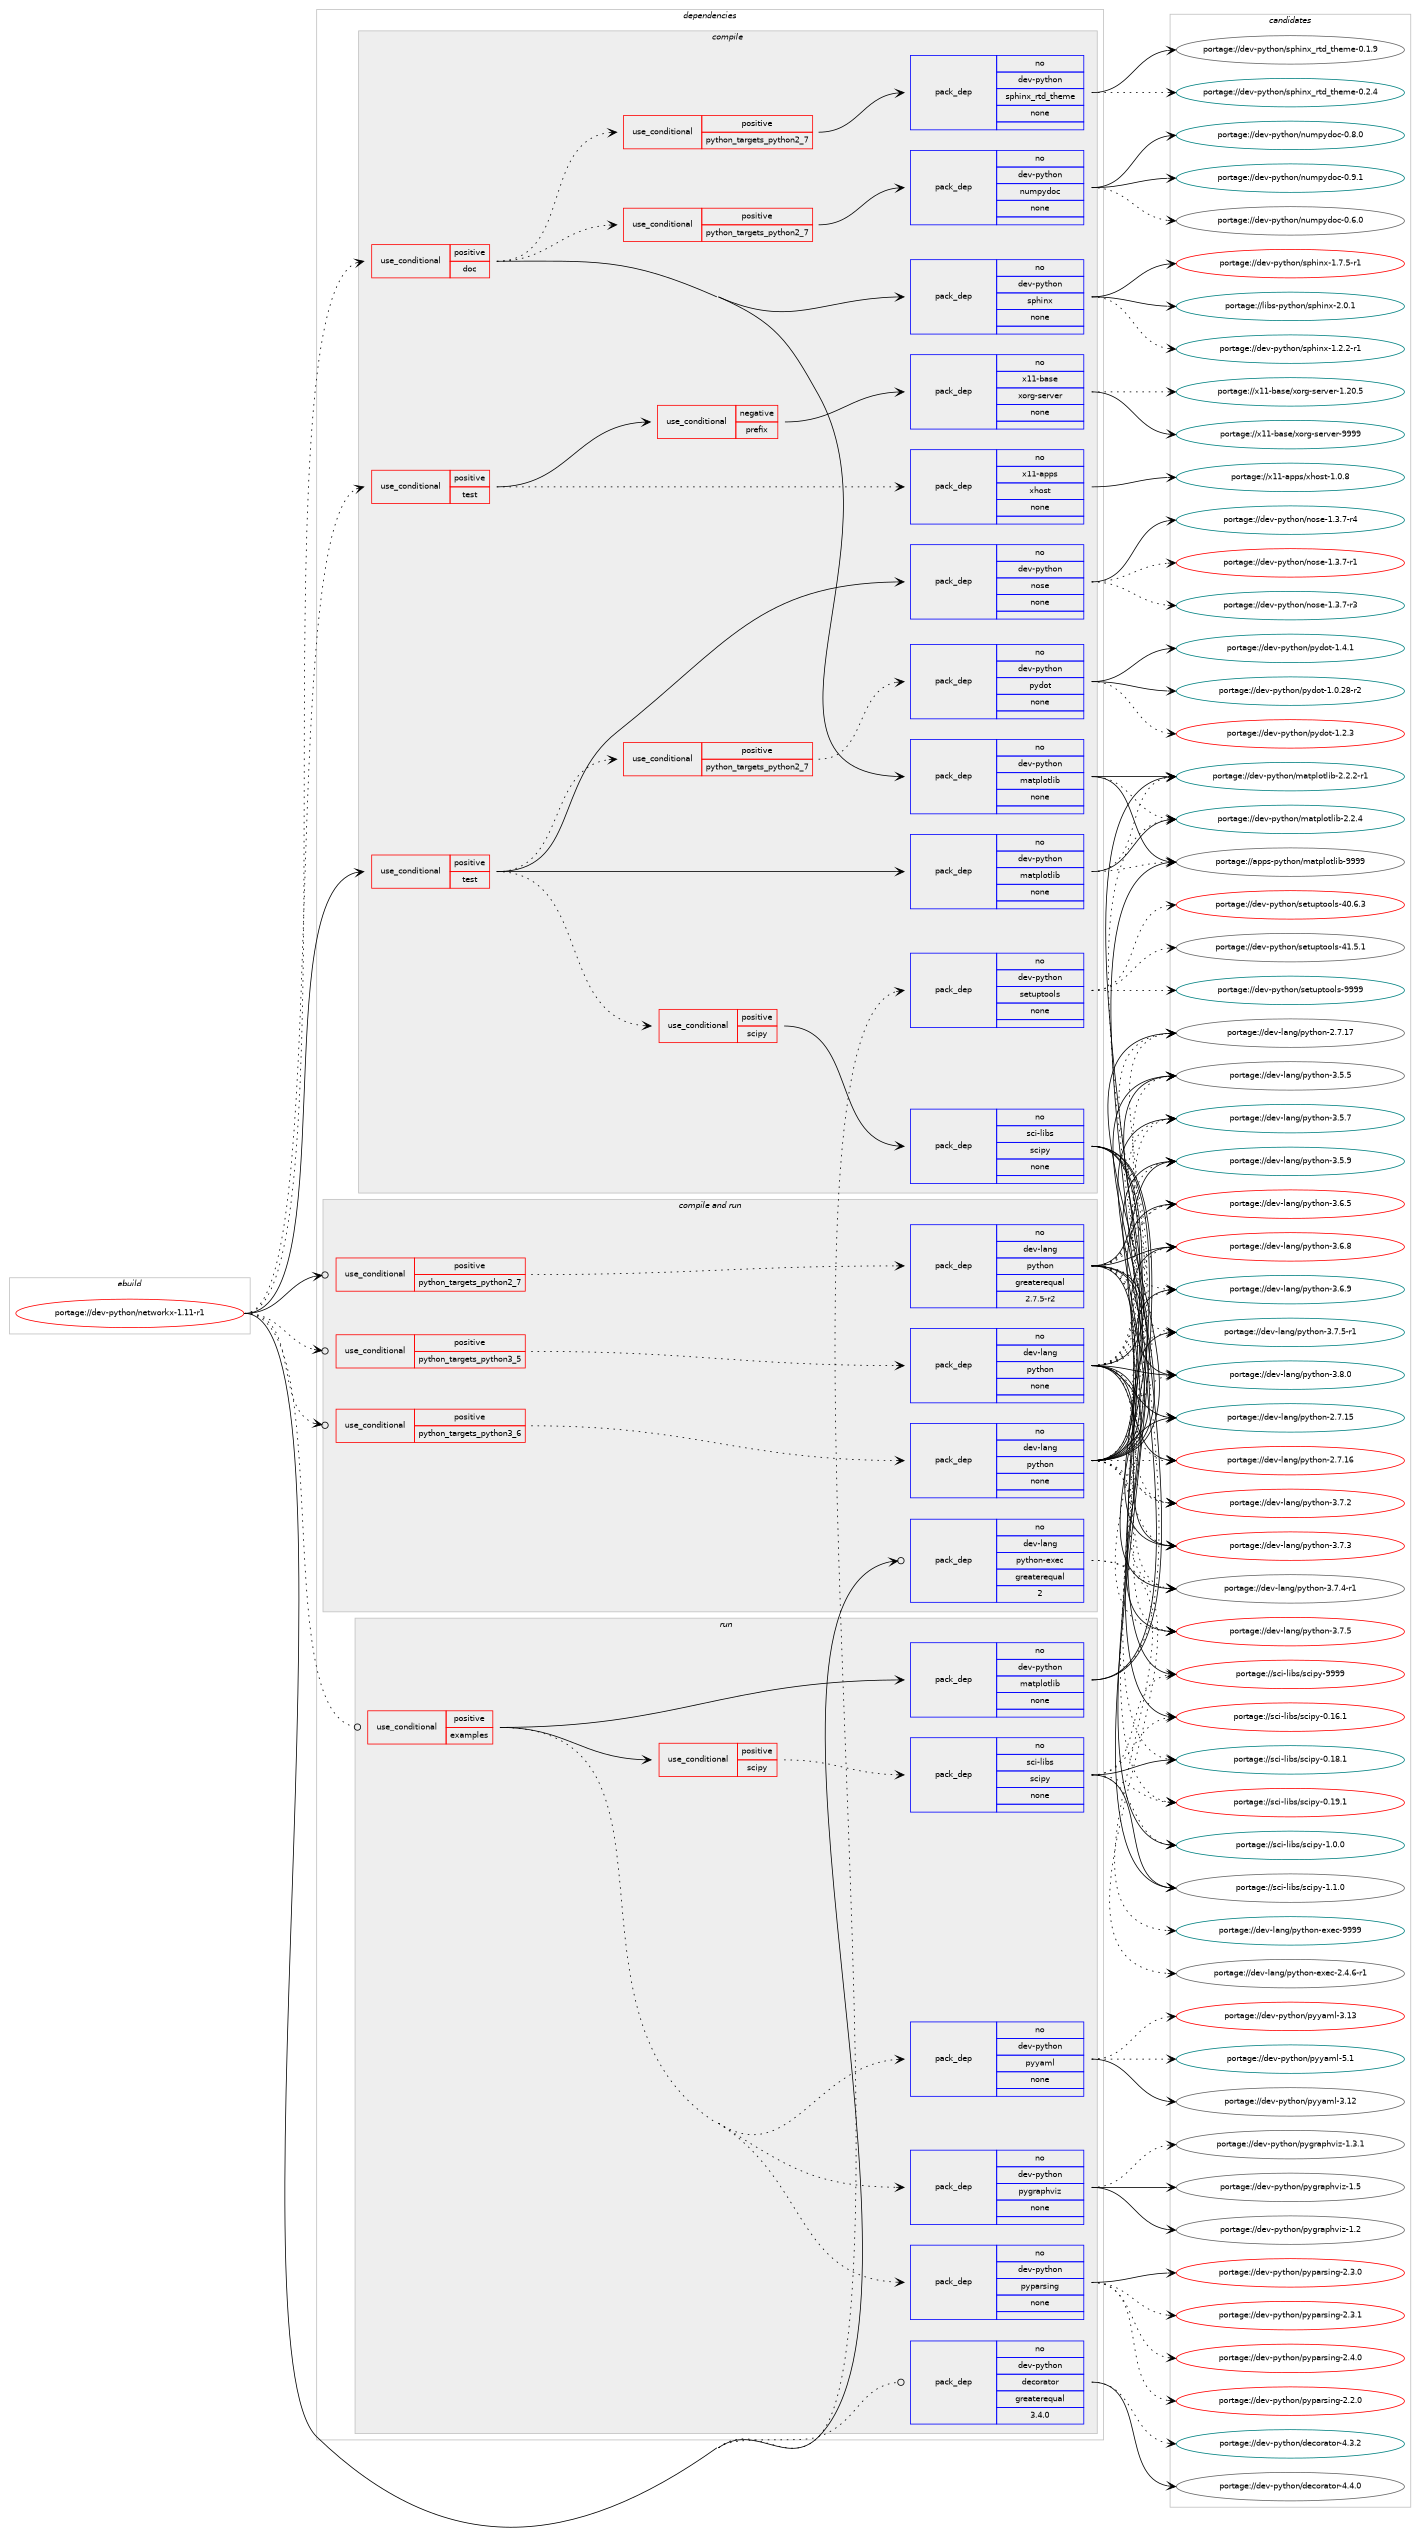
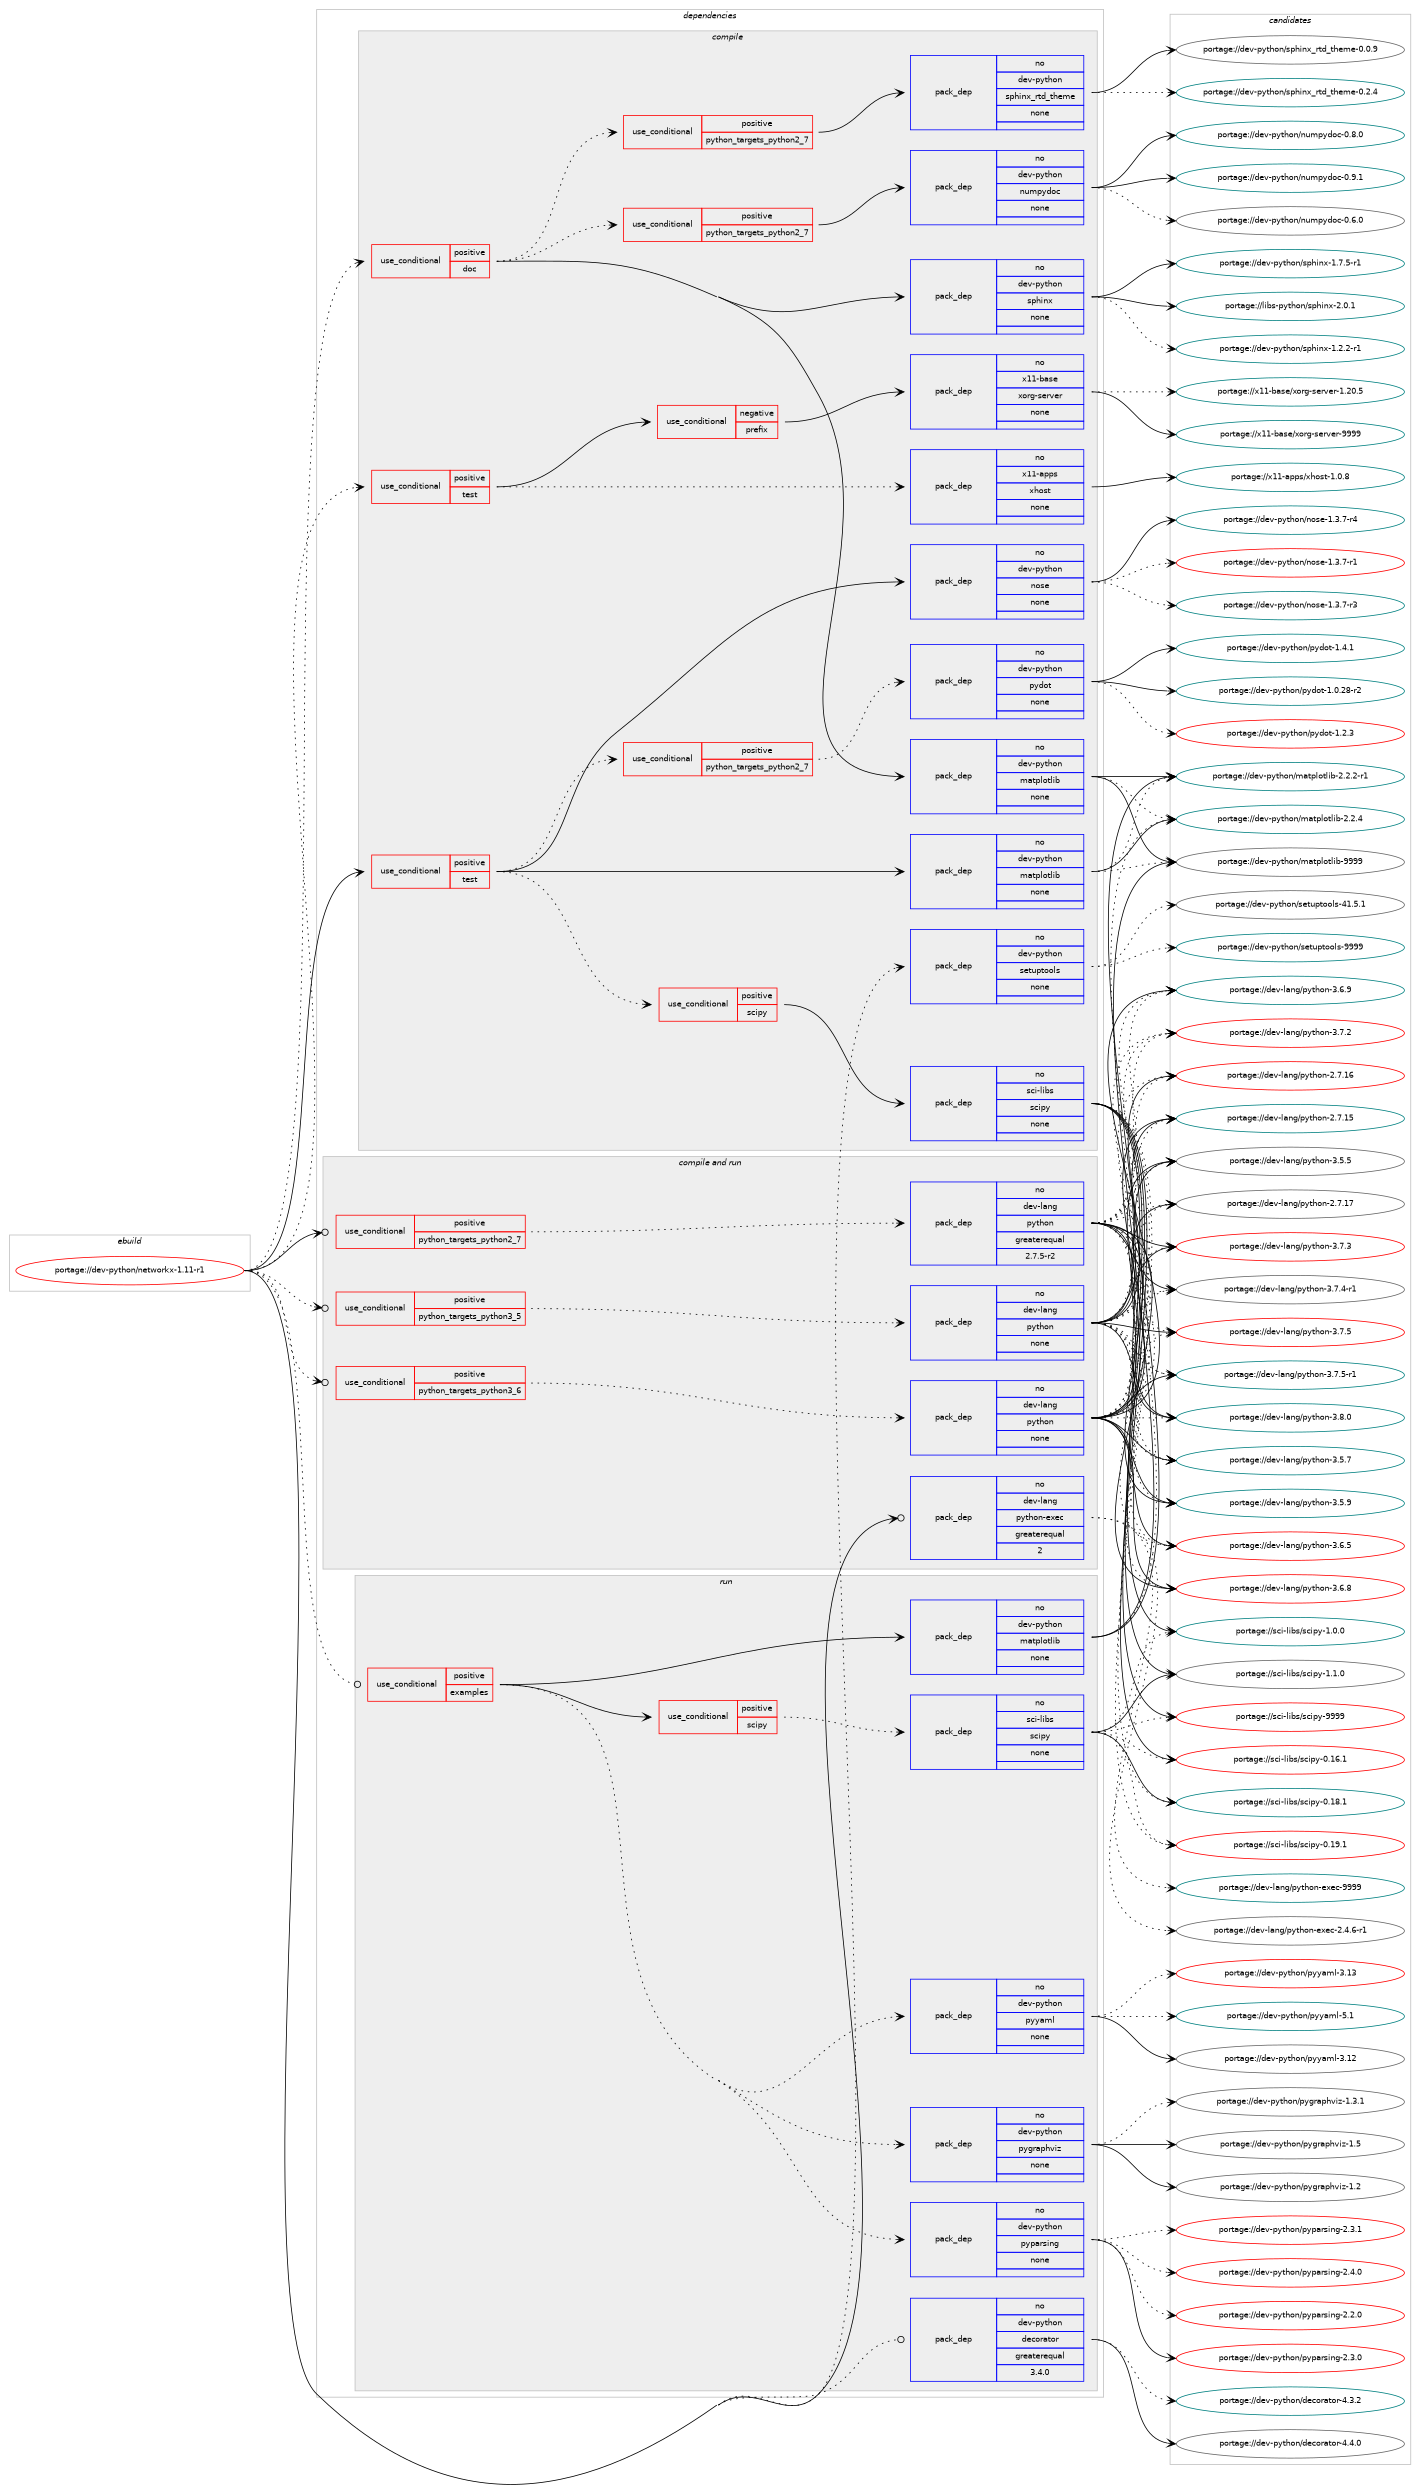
node "portage://dev-python/sphinx_rtd_theme-0.1.9": label "portage://dev-python/sphinx_rtd_theme-0.1.9" -> "portage://dev-python/sphinx_rtd_theme-0.0.9"
node "portage://dev-python/sphinx-1.7.5-r1": color red -> teal
node "portage://apps-python/matplotlib-9999": label "portage://apps-python/matplotlib-9999" -> "portage://dev-python/matplotlib-9999"
node "portage://dev-python/setuptools-40.6.3": removed
